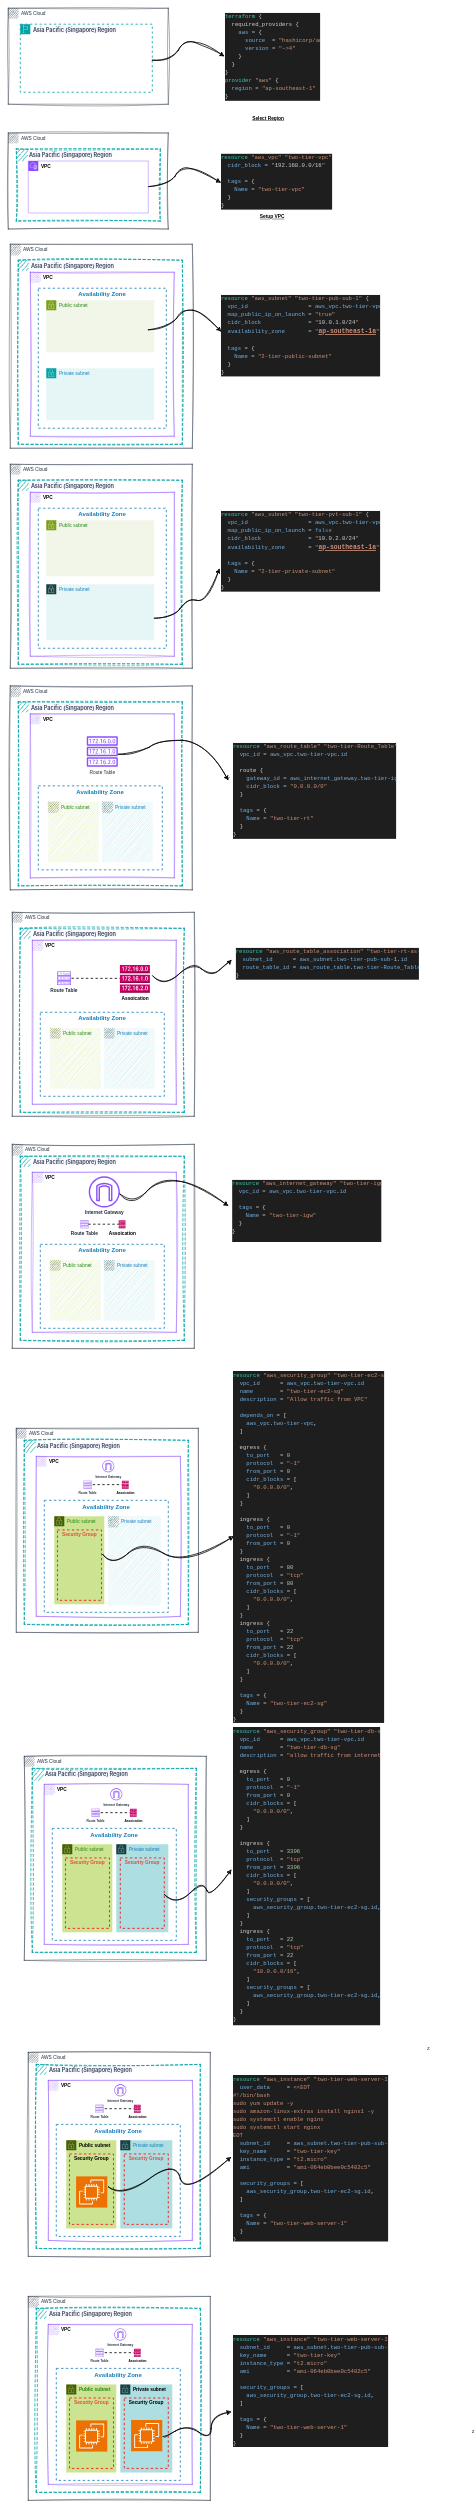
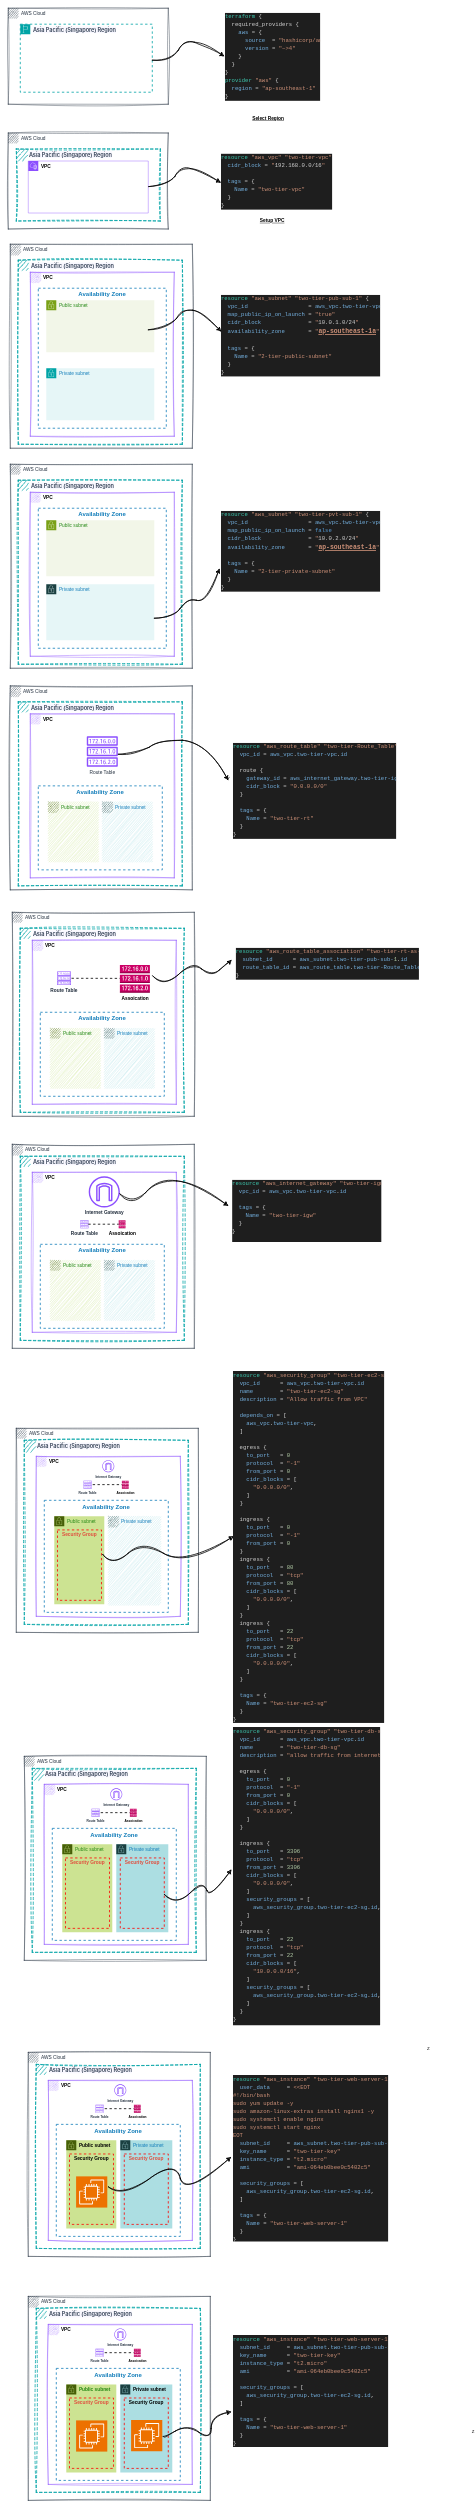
node "Setup VPC": moved (272, 217) -> (272, 221)
